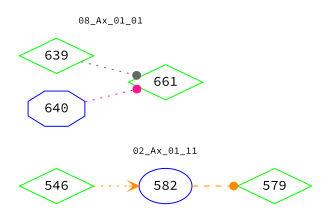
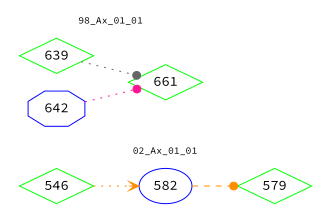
cluster "08_Ax_01_01": label "08_Ax_01_01" -> "98_Ax_01_01"
node "640": label "640" -> "642"
cluster "02_Ax_01_11": label "02_Ax_01_11" -> "02_Ax_01_01"
